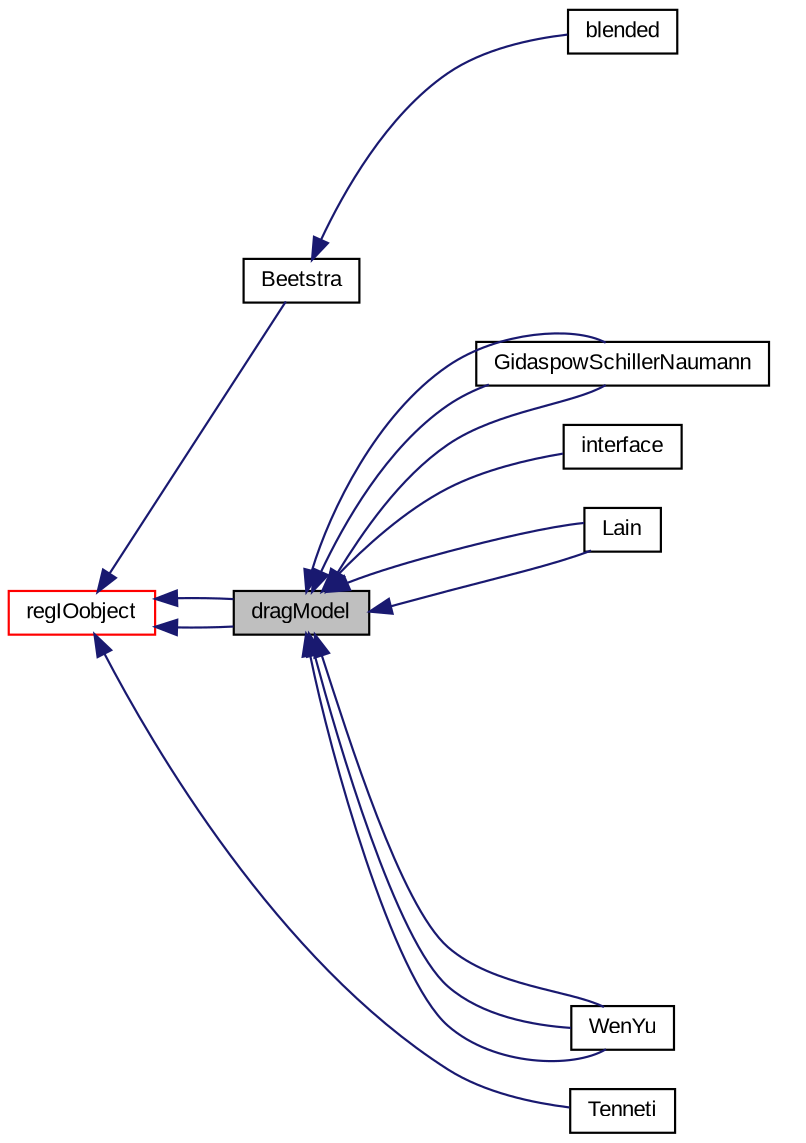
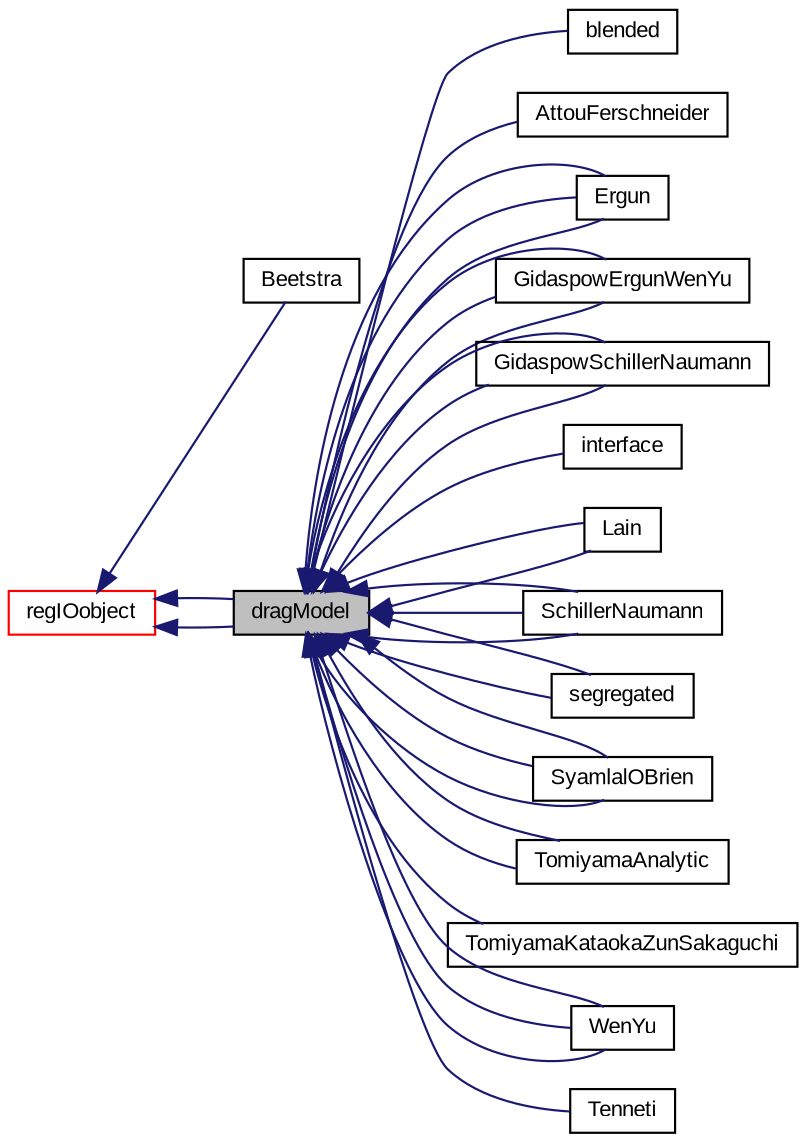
edge "blended" -> "Beetstra": now "blended" -> "dragModel"
node "AttouFerschneider": added
node "Ergun": added
node "GidaspowErgunWenYu": added
node "SchillerNaumann": added
node "segregated": added
node "SyamlalOBrien": added
node "TomiyamaAnalytic": added
edge "Tenneti" -> "regIOobject": now "Tenneti" -> "dragModel"
node "TomiyamaKataokaZunSakaguchi": added
